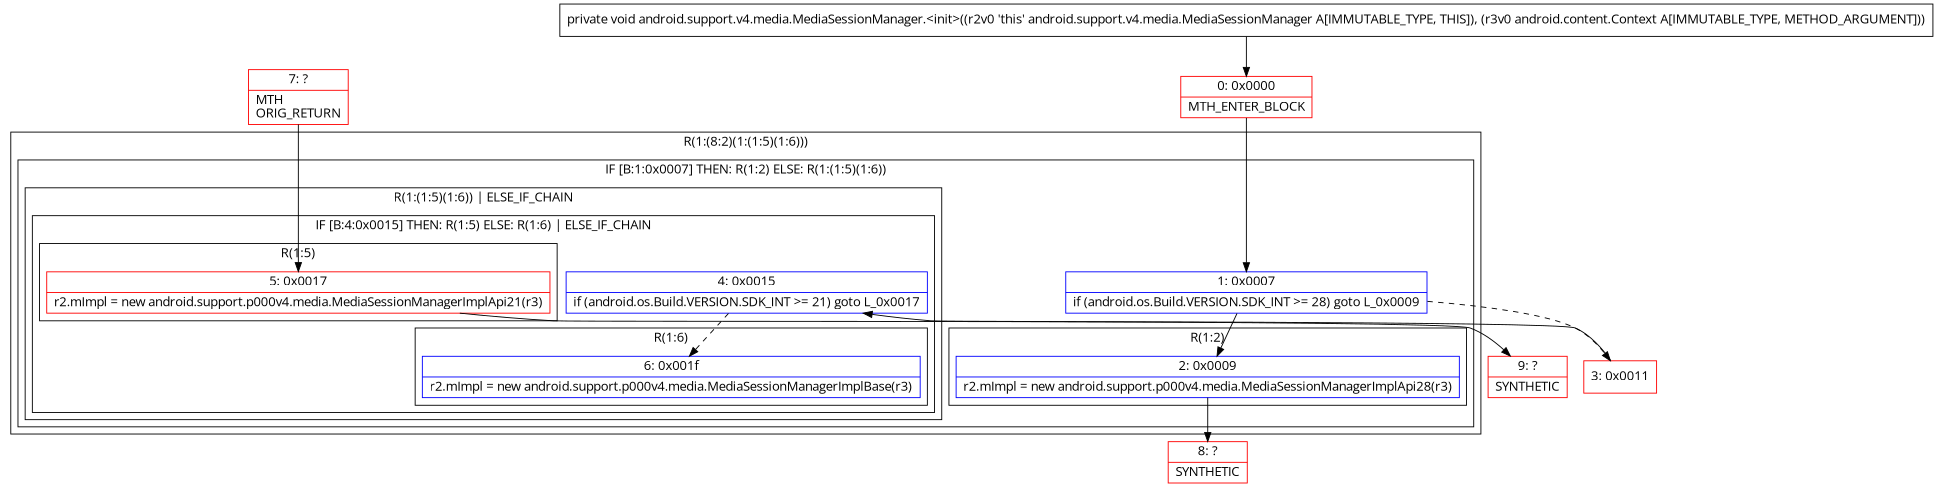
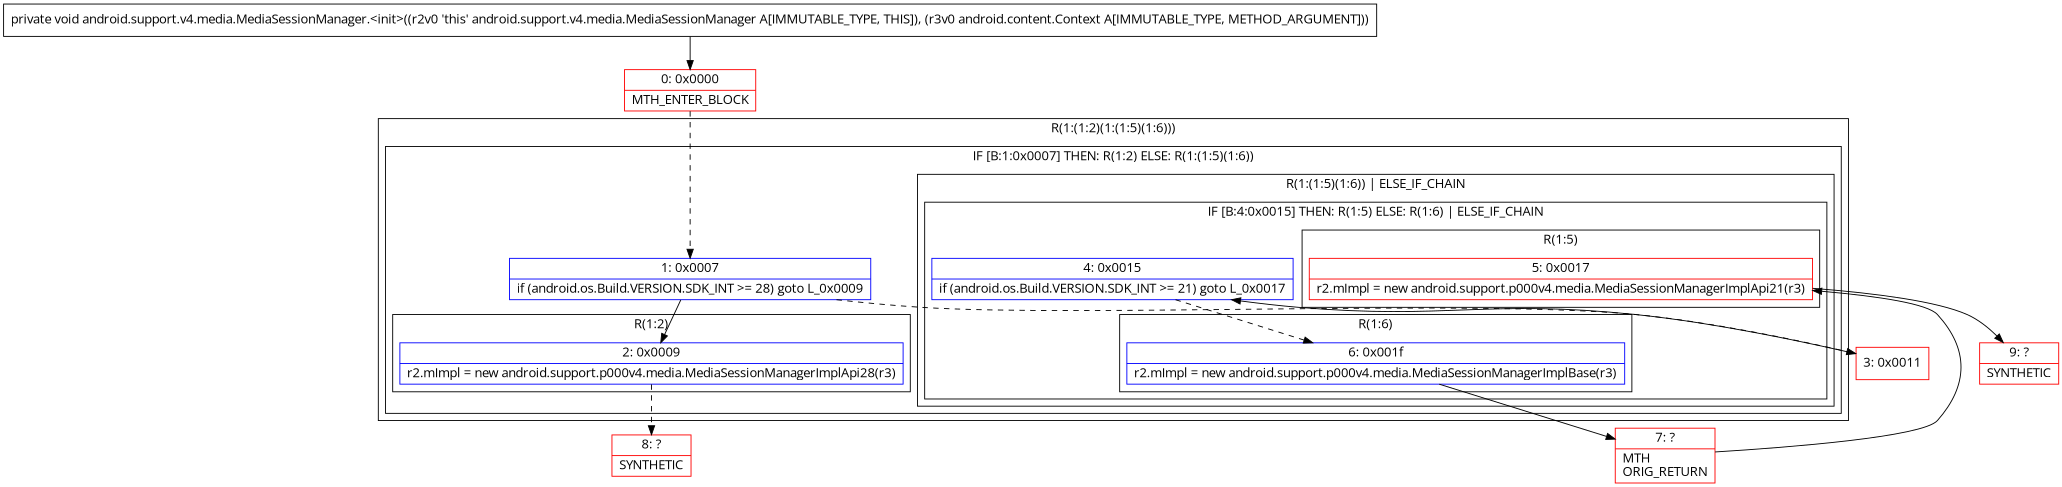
cluster "R(1:(8:2)(1:(1:5)(1:6)))": label "R(1:(8:2)(1:(1:5)(1:6)))" -> "R(1:(1:2)(1:(1:5)(1:6)))"
edge "0: 0x0000" -> "1: 0x0007": style solid -> dashed
edge "6: 0x001f" -> "7: ?": added
edge "2: 0x0009" -> "8: ?": style solid -> dashed
